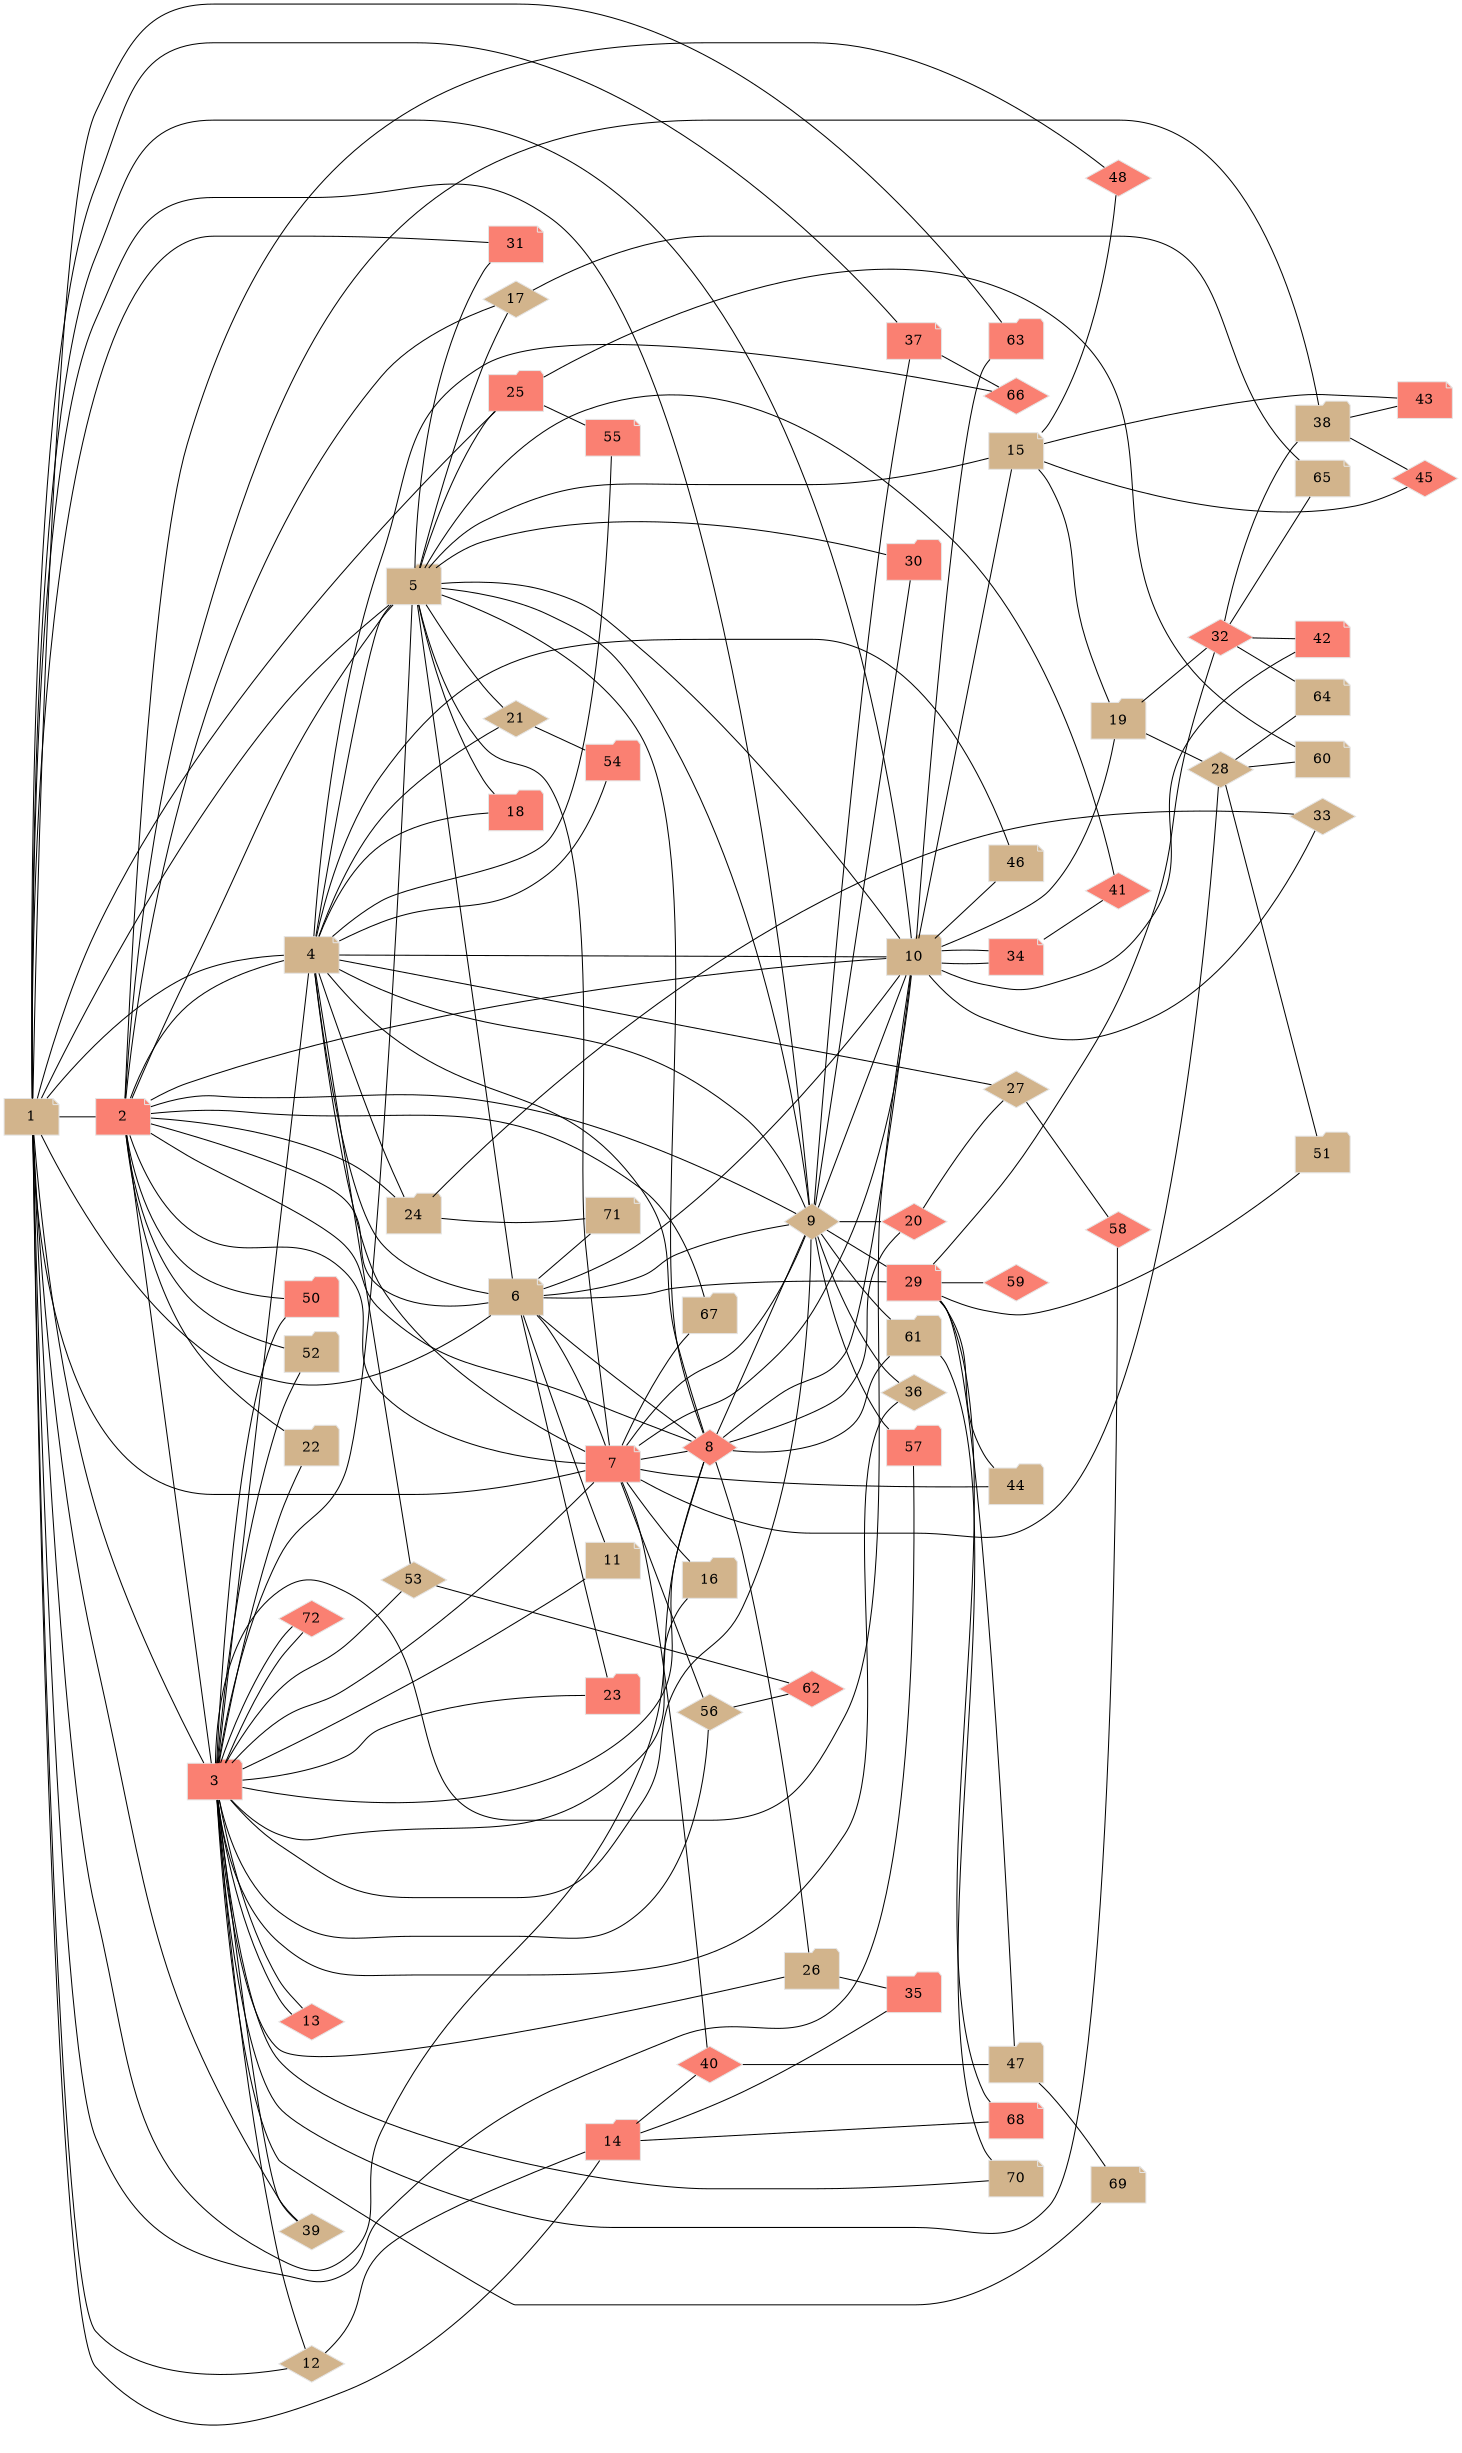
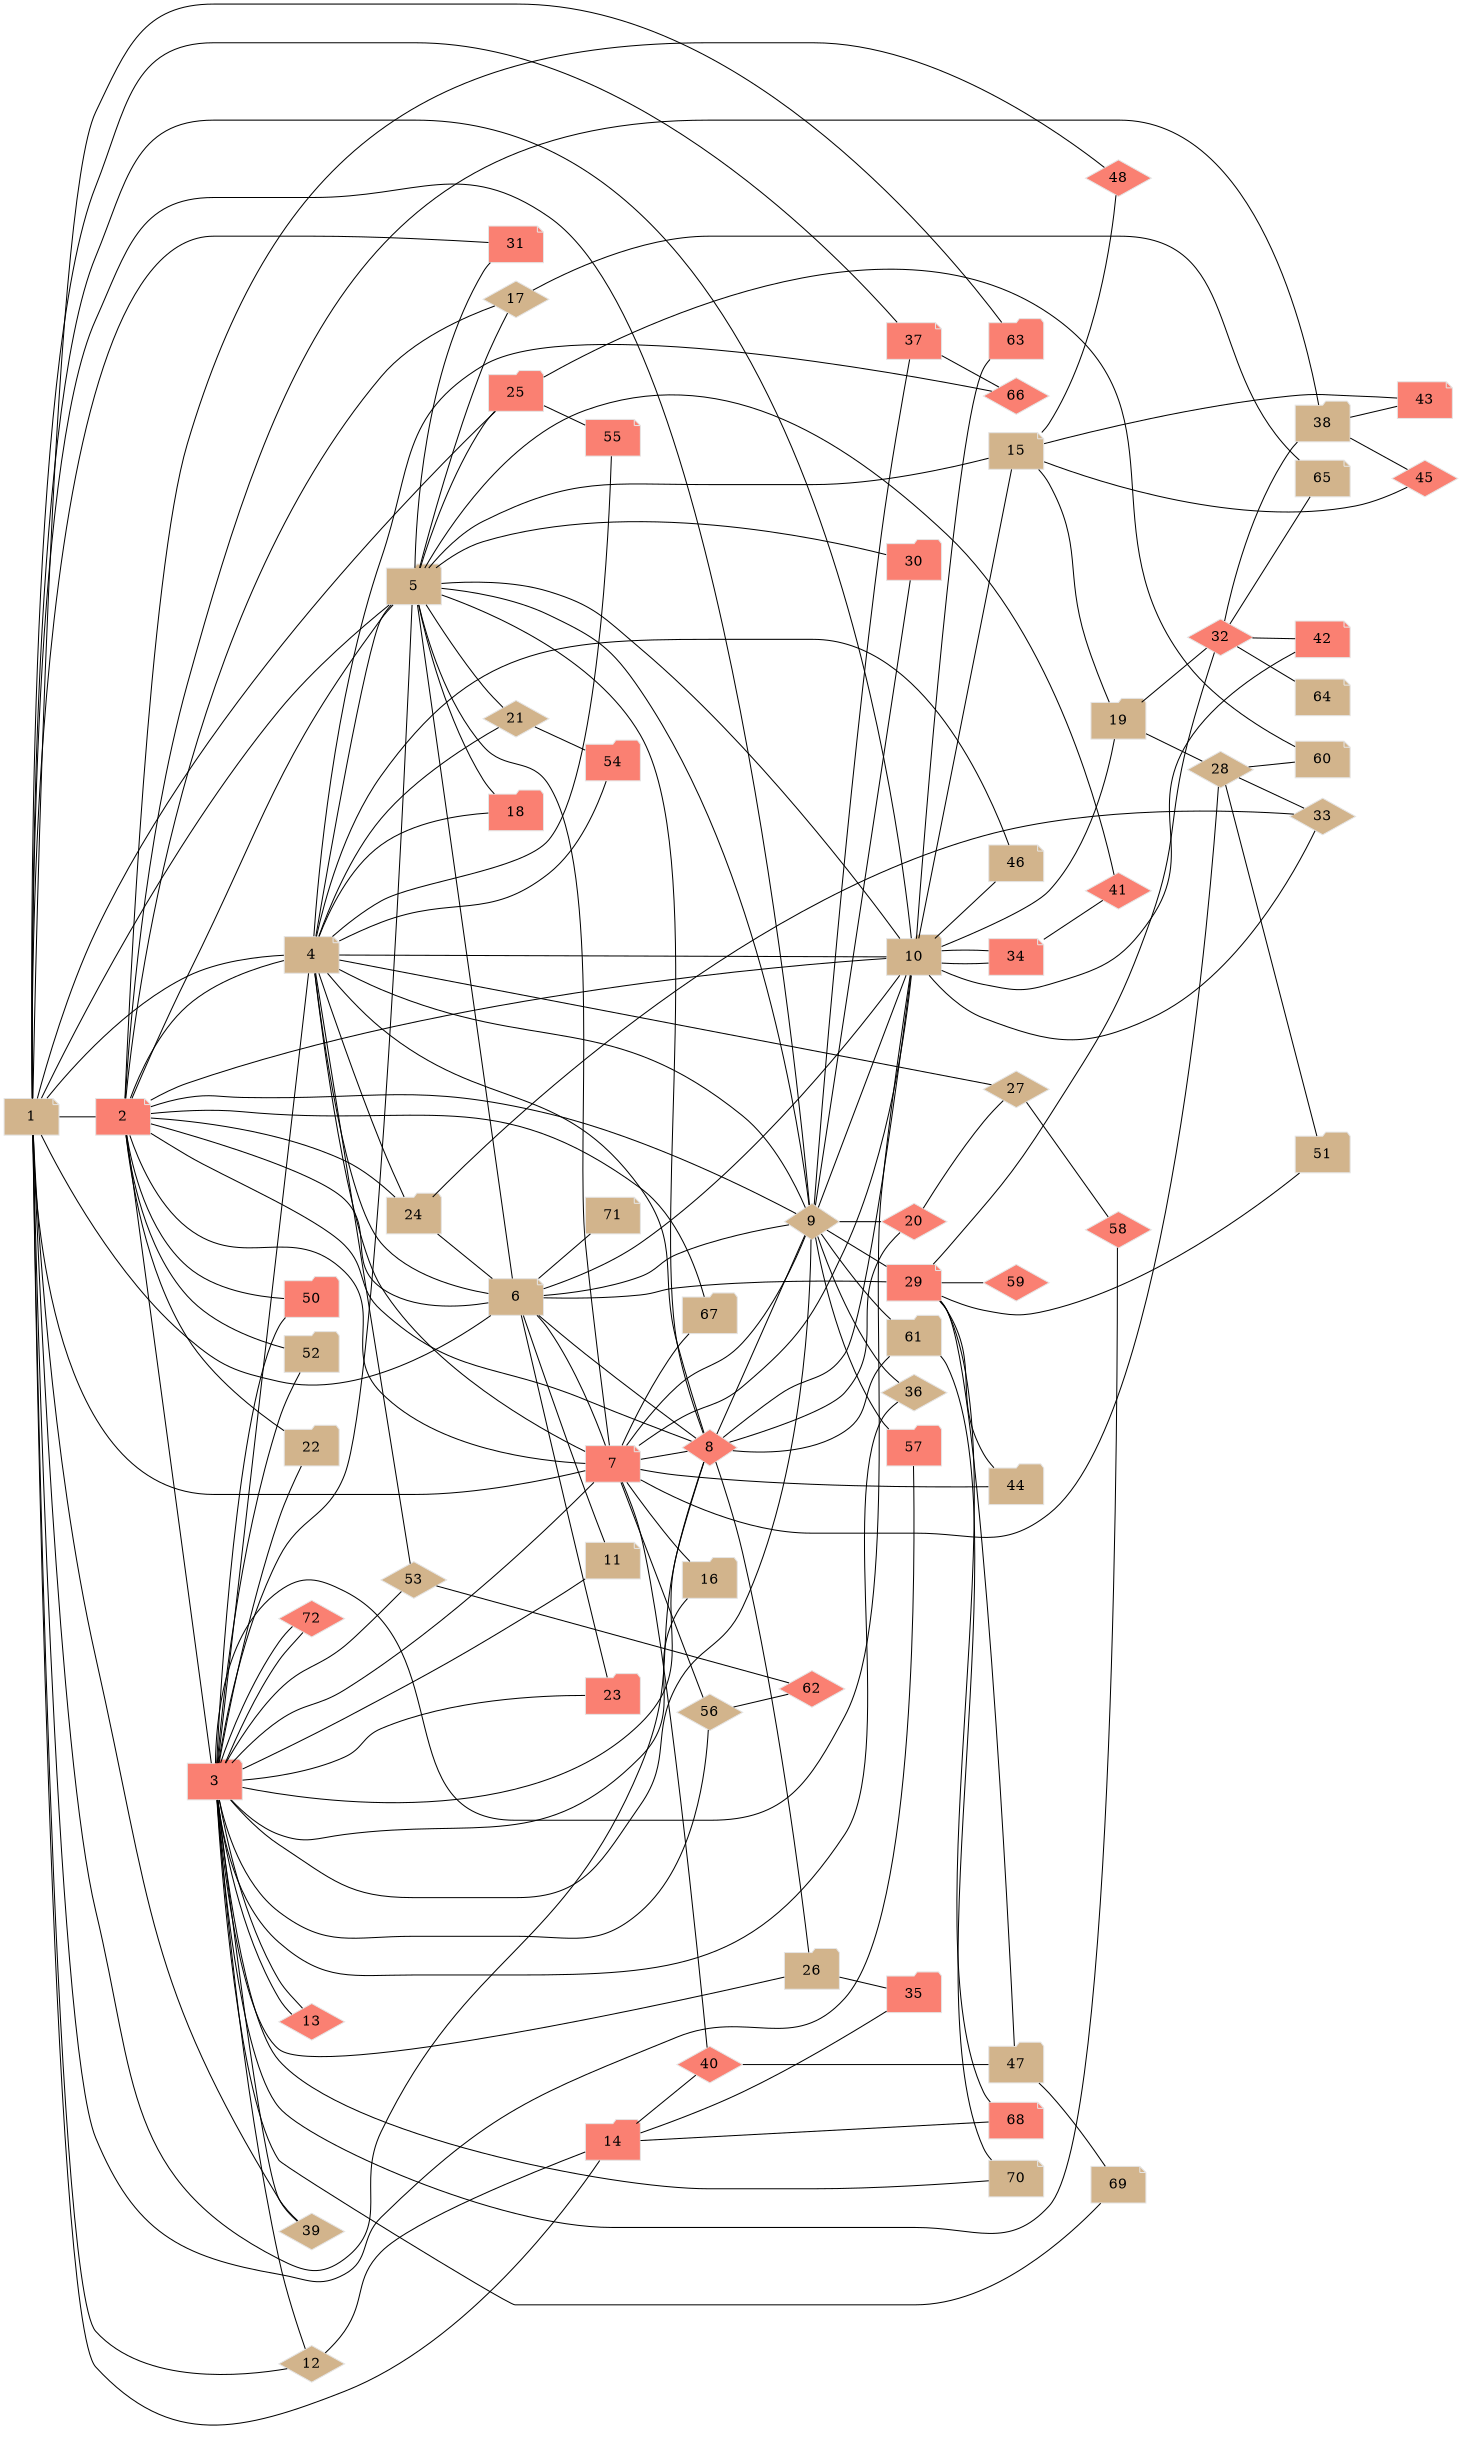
edge "64" -- "28": now "33" -- "28"
edge "24" -- "71": now "24" -- "6"
edge "1" -- "3": removed
